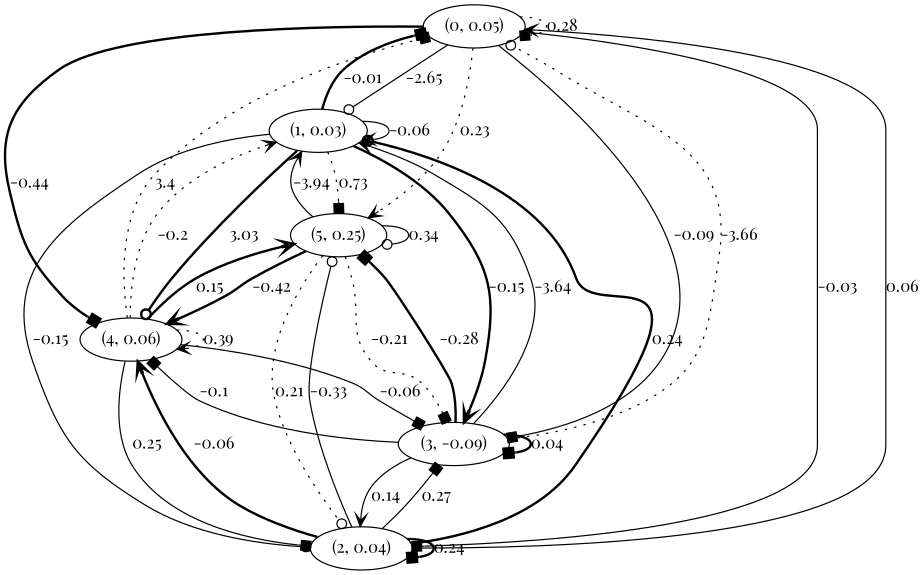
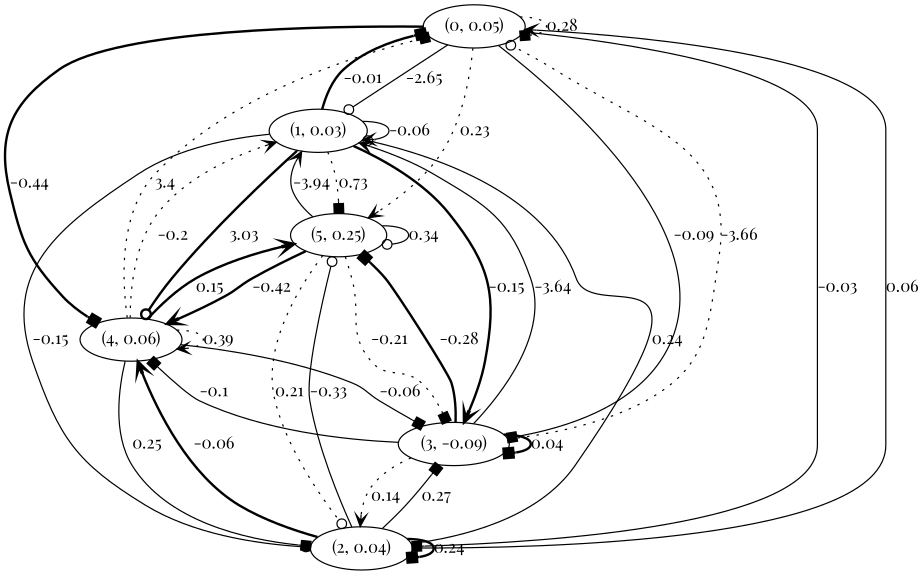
edge "(2, 0.04)" -> "(1, 0.03)": style bold -> solid
edge "(3, -0.09)" -> "(2, 0.04)": style solid -> dotted
